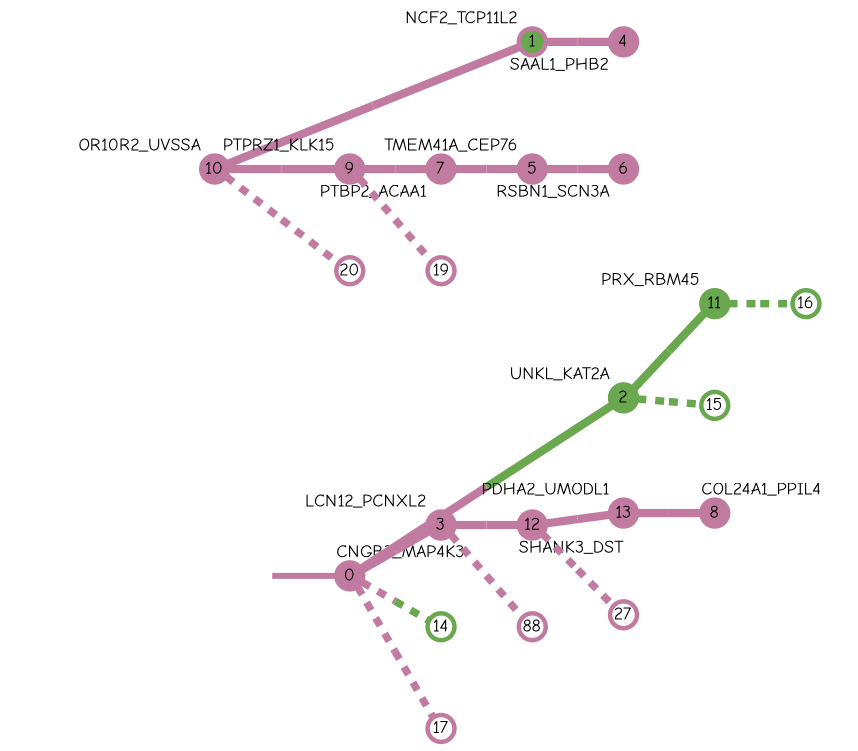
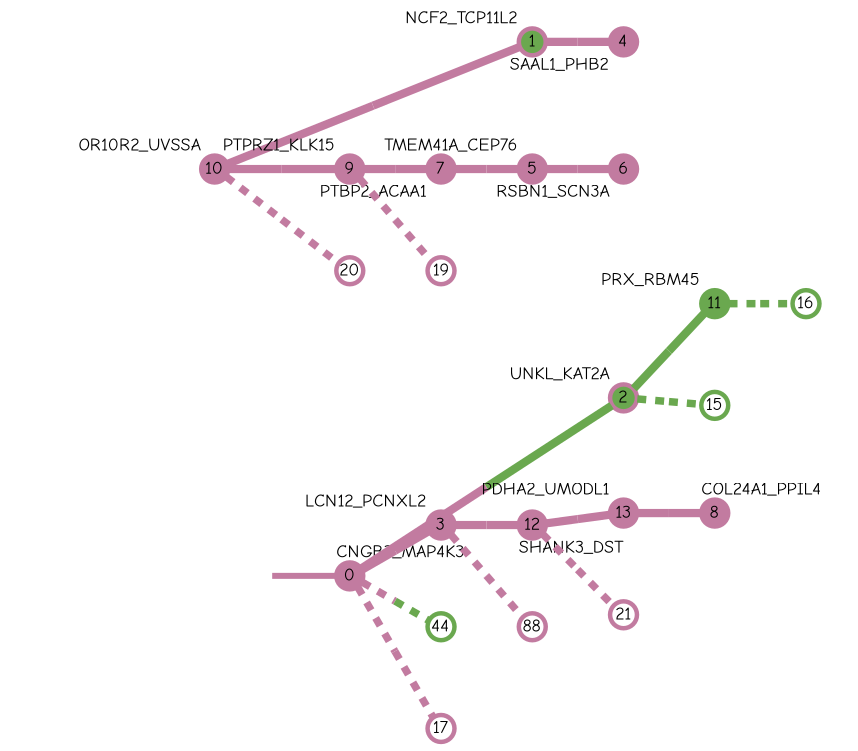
node "2 UNKL_KAT2A": color #6aa84fff -> #c27ba0ff
node "27": label "27" -> "21"
node "14": label "14" -> "44"
